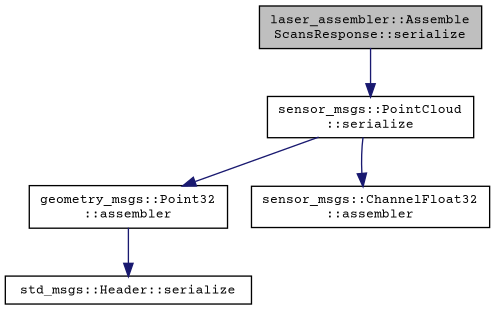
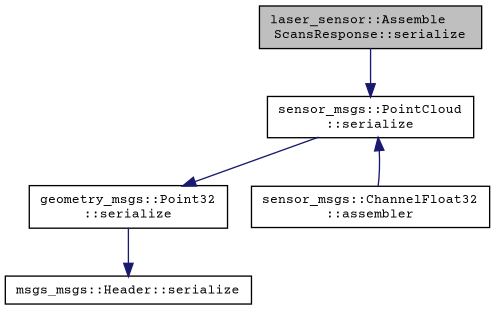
node "laser_assembler::Assemble ScansResponse::serialize": label "laser_assembler::Assemble ScansResponse::serialize" -> "laser_sensor::Assemble ScansResponse::serialize"
edge "sensor_msgs::PointCloud ::serialize" -> "sensor_msgs::ChannelFloat32 ::assembler": reversed
node "geometry_msgs::Point32 ::assembler": label "geometry_msgs::Point32 ::assembler" -> "geometry_msgs::Point32 ::serialize"
node "std_msgs::Header::serialize": label "std_msgs::Header::serialize" -> "msgs_msgs::Header::serialize"
